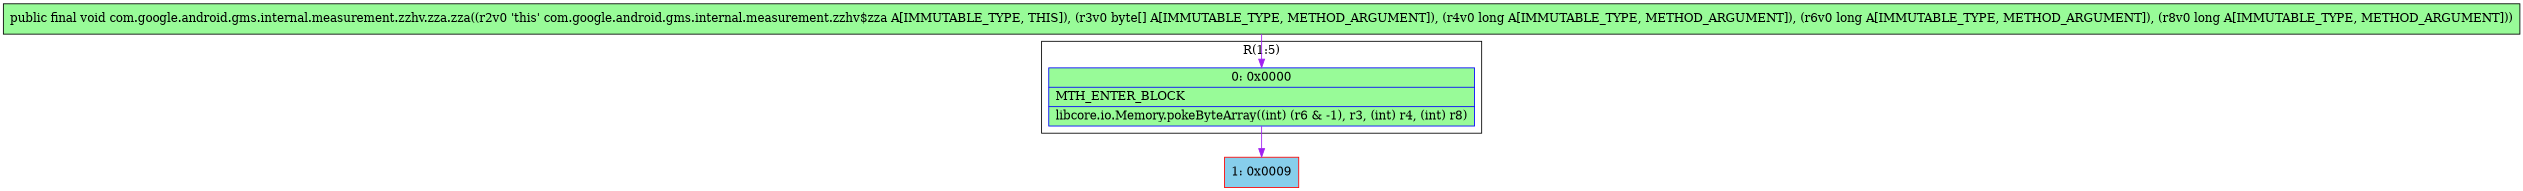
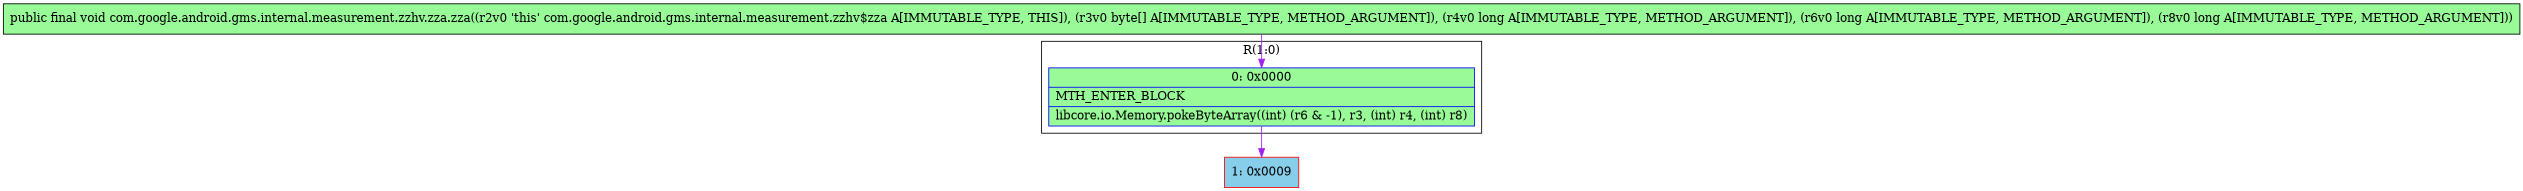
cluster "R(1:5)": label "R(1:5)" -> "R(1:0)"
